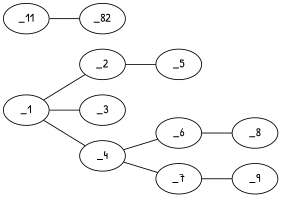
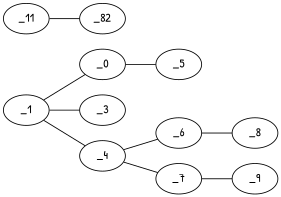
node "_2": label "_2" -> "_0"
